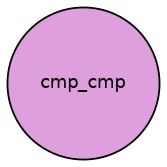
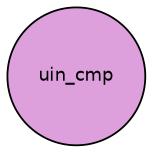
node "cmp_cmp": label "cmp_cmp" -> "uin_cmp"
